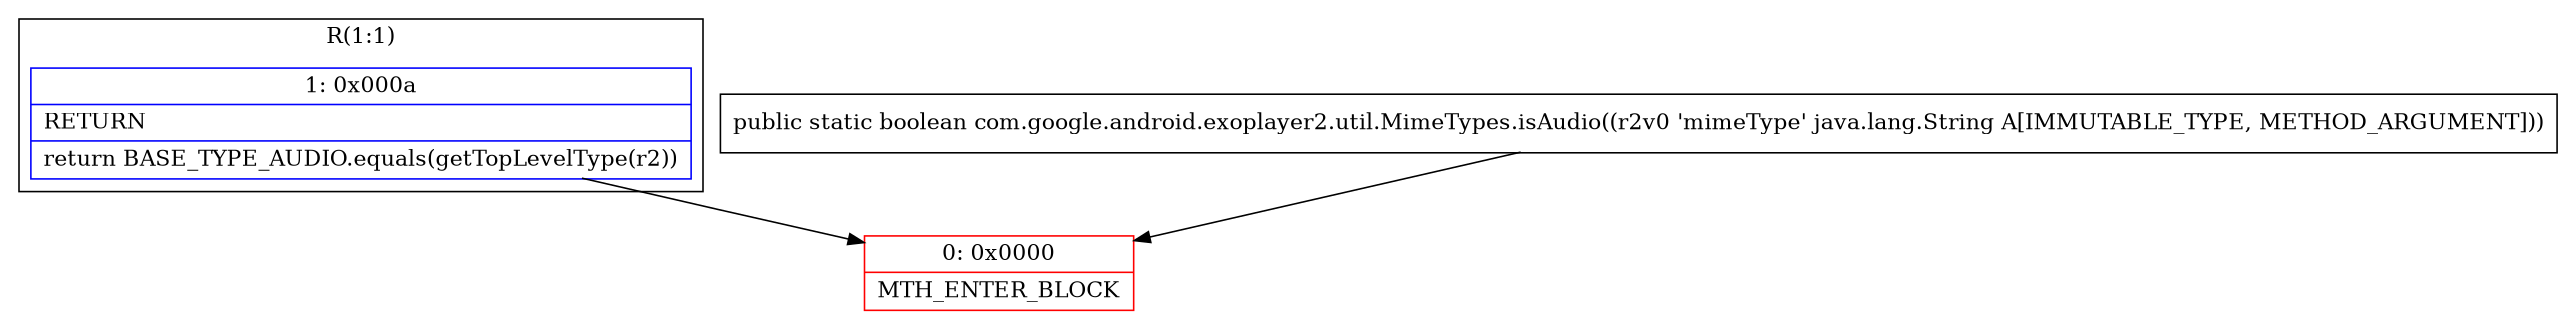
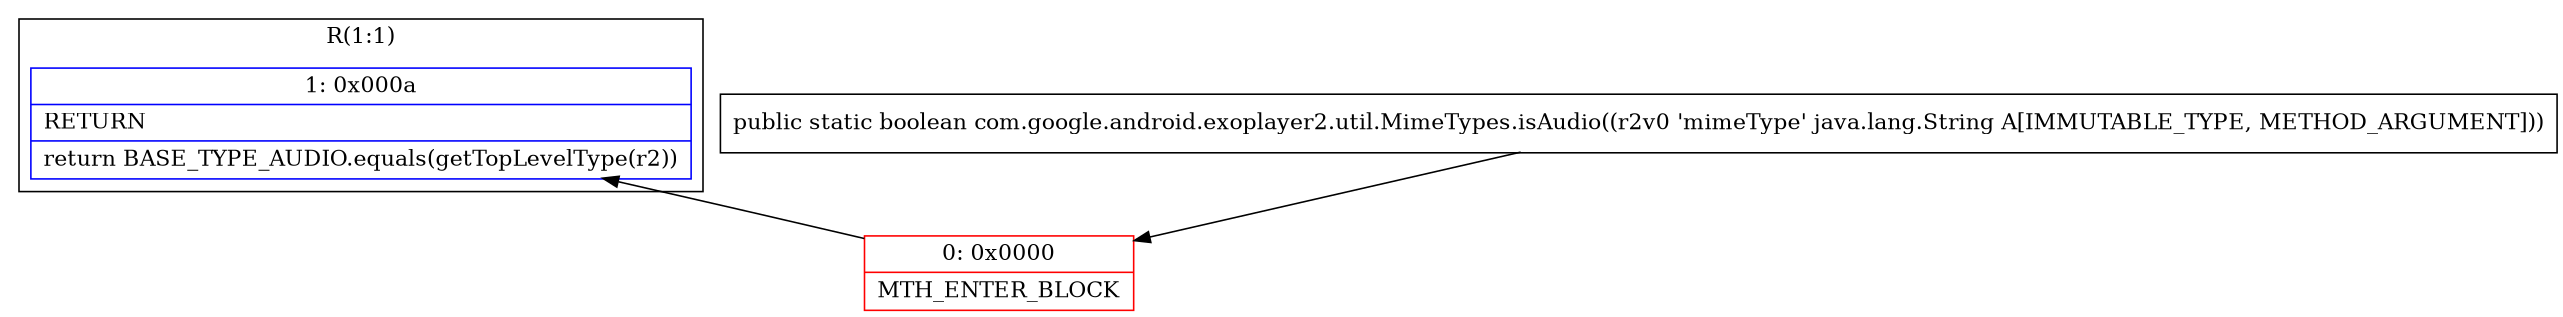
edge "1: 0x000a" -> "0: 0x0000": reversed
